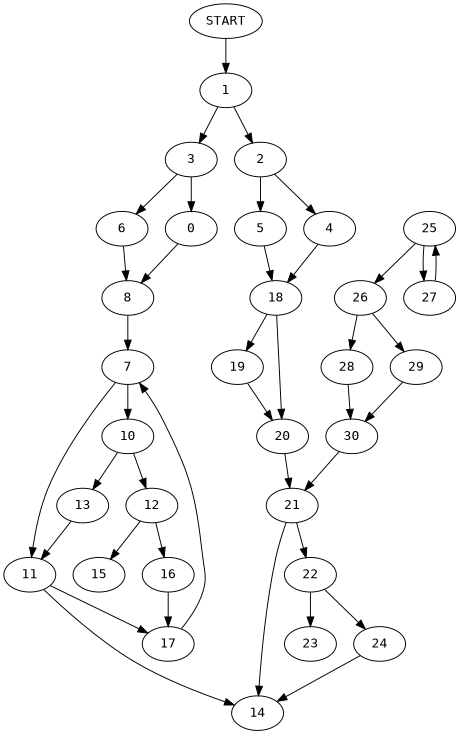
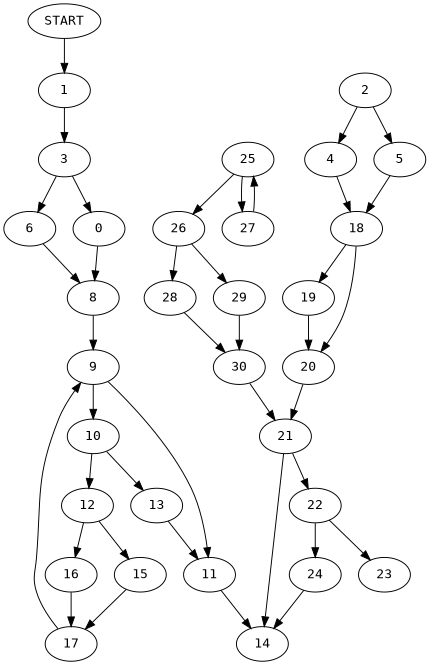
edge "1" -> "2": removed
node "7": label "7" -> "9"
edge "11" -> "17": now "15" -> "17"
